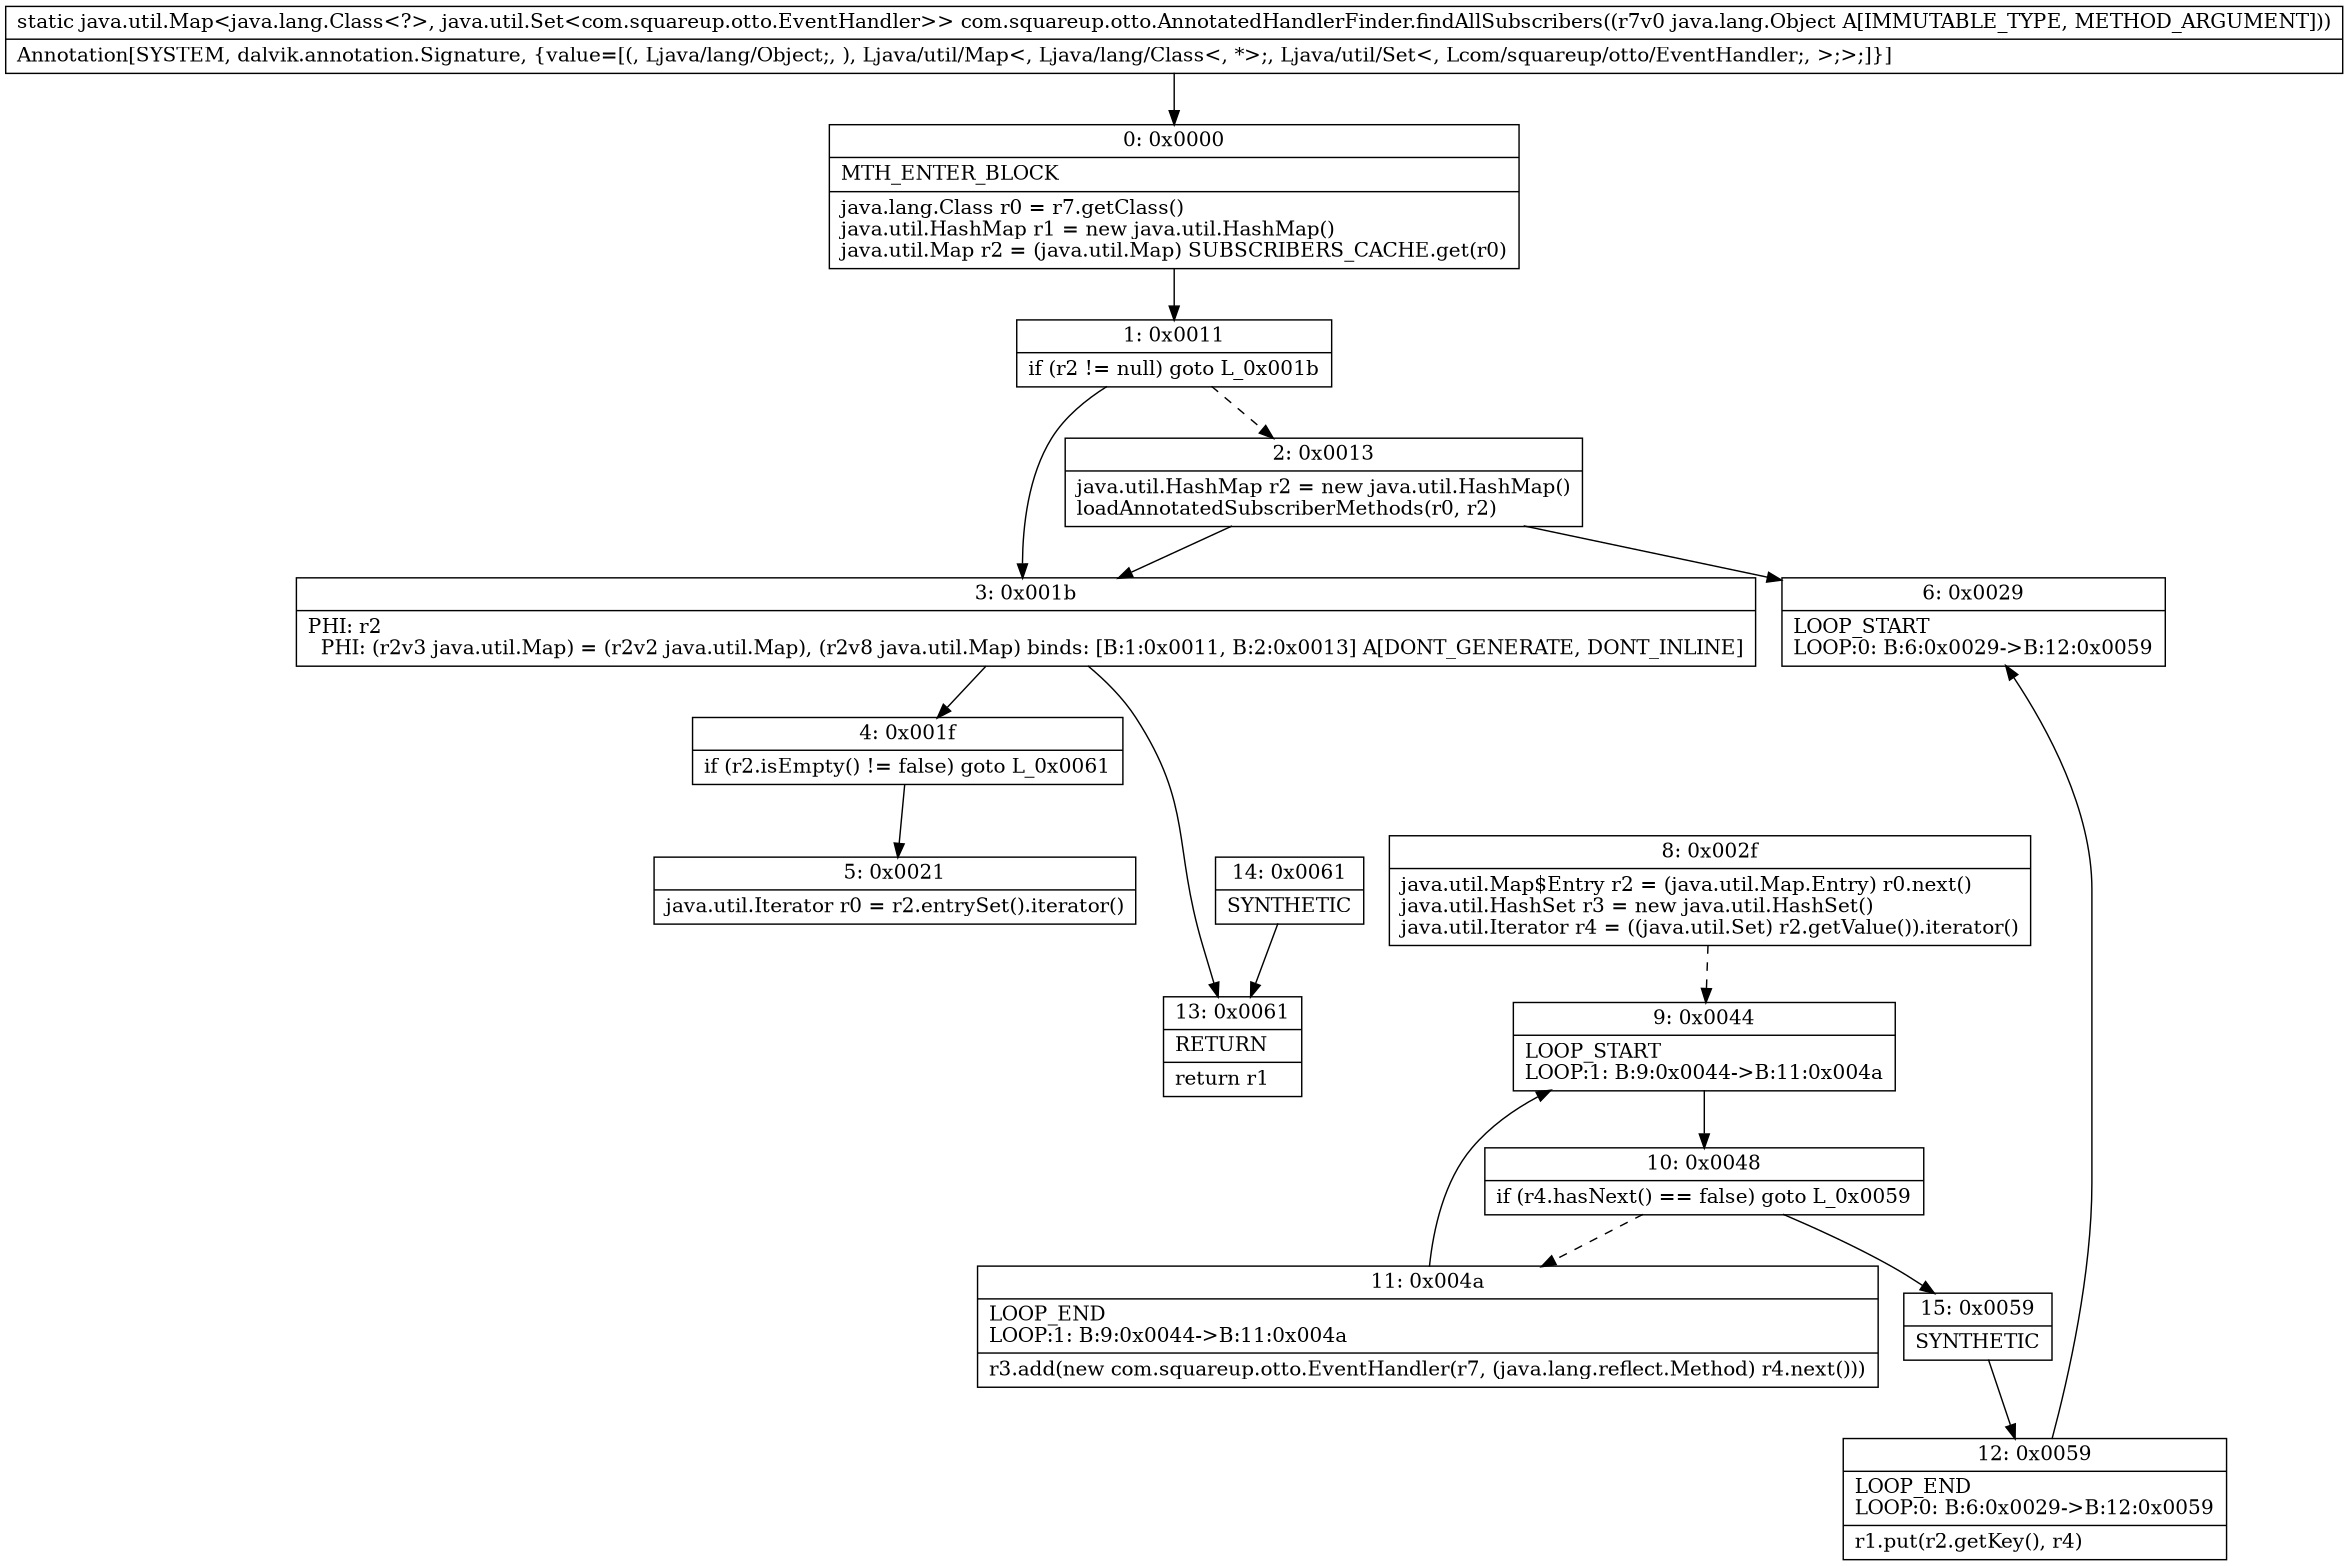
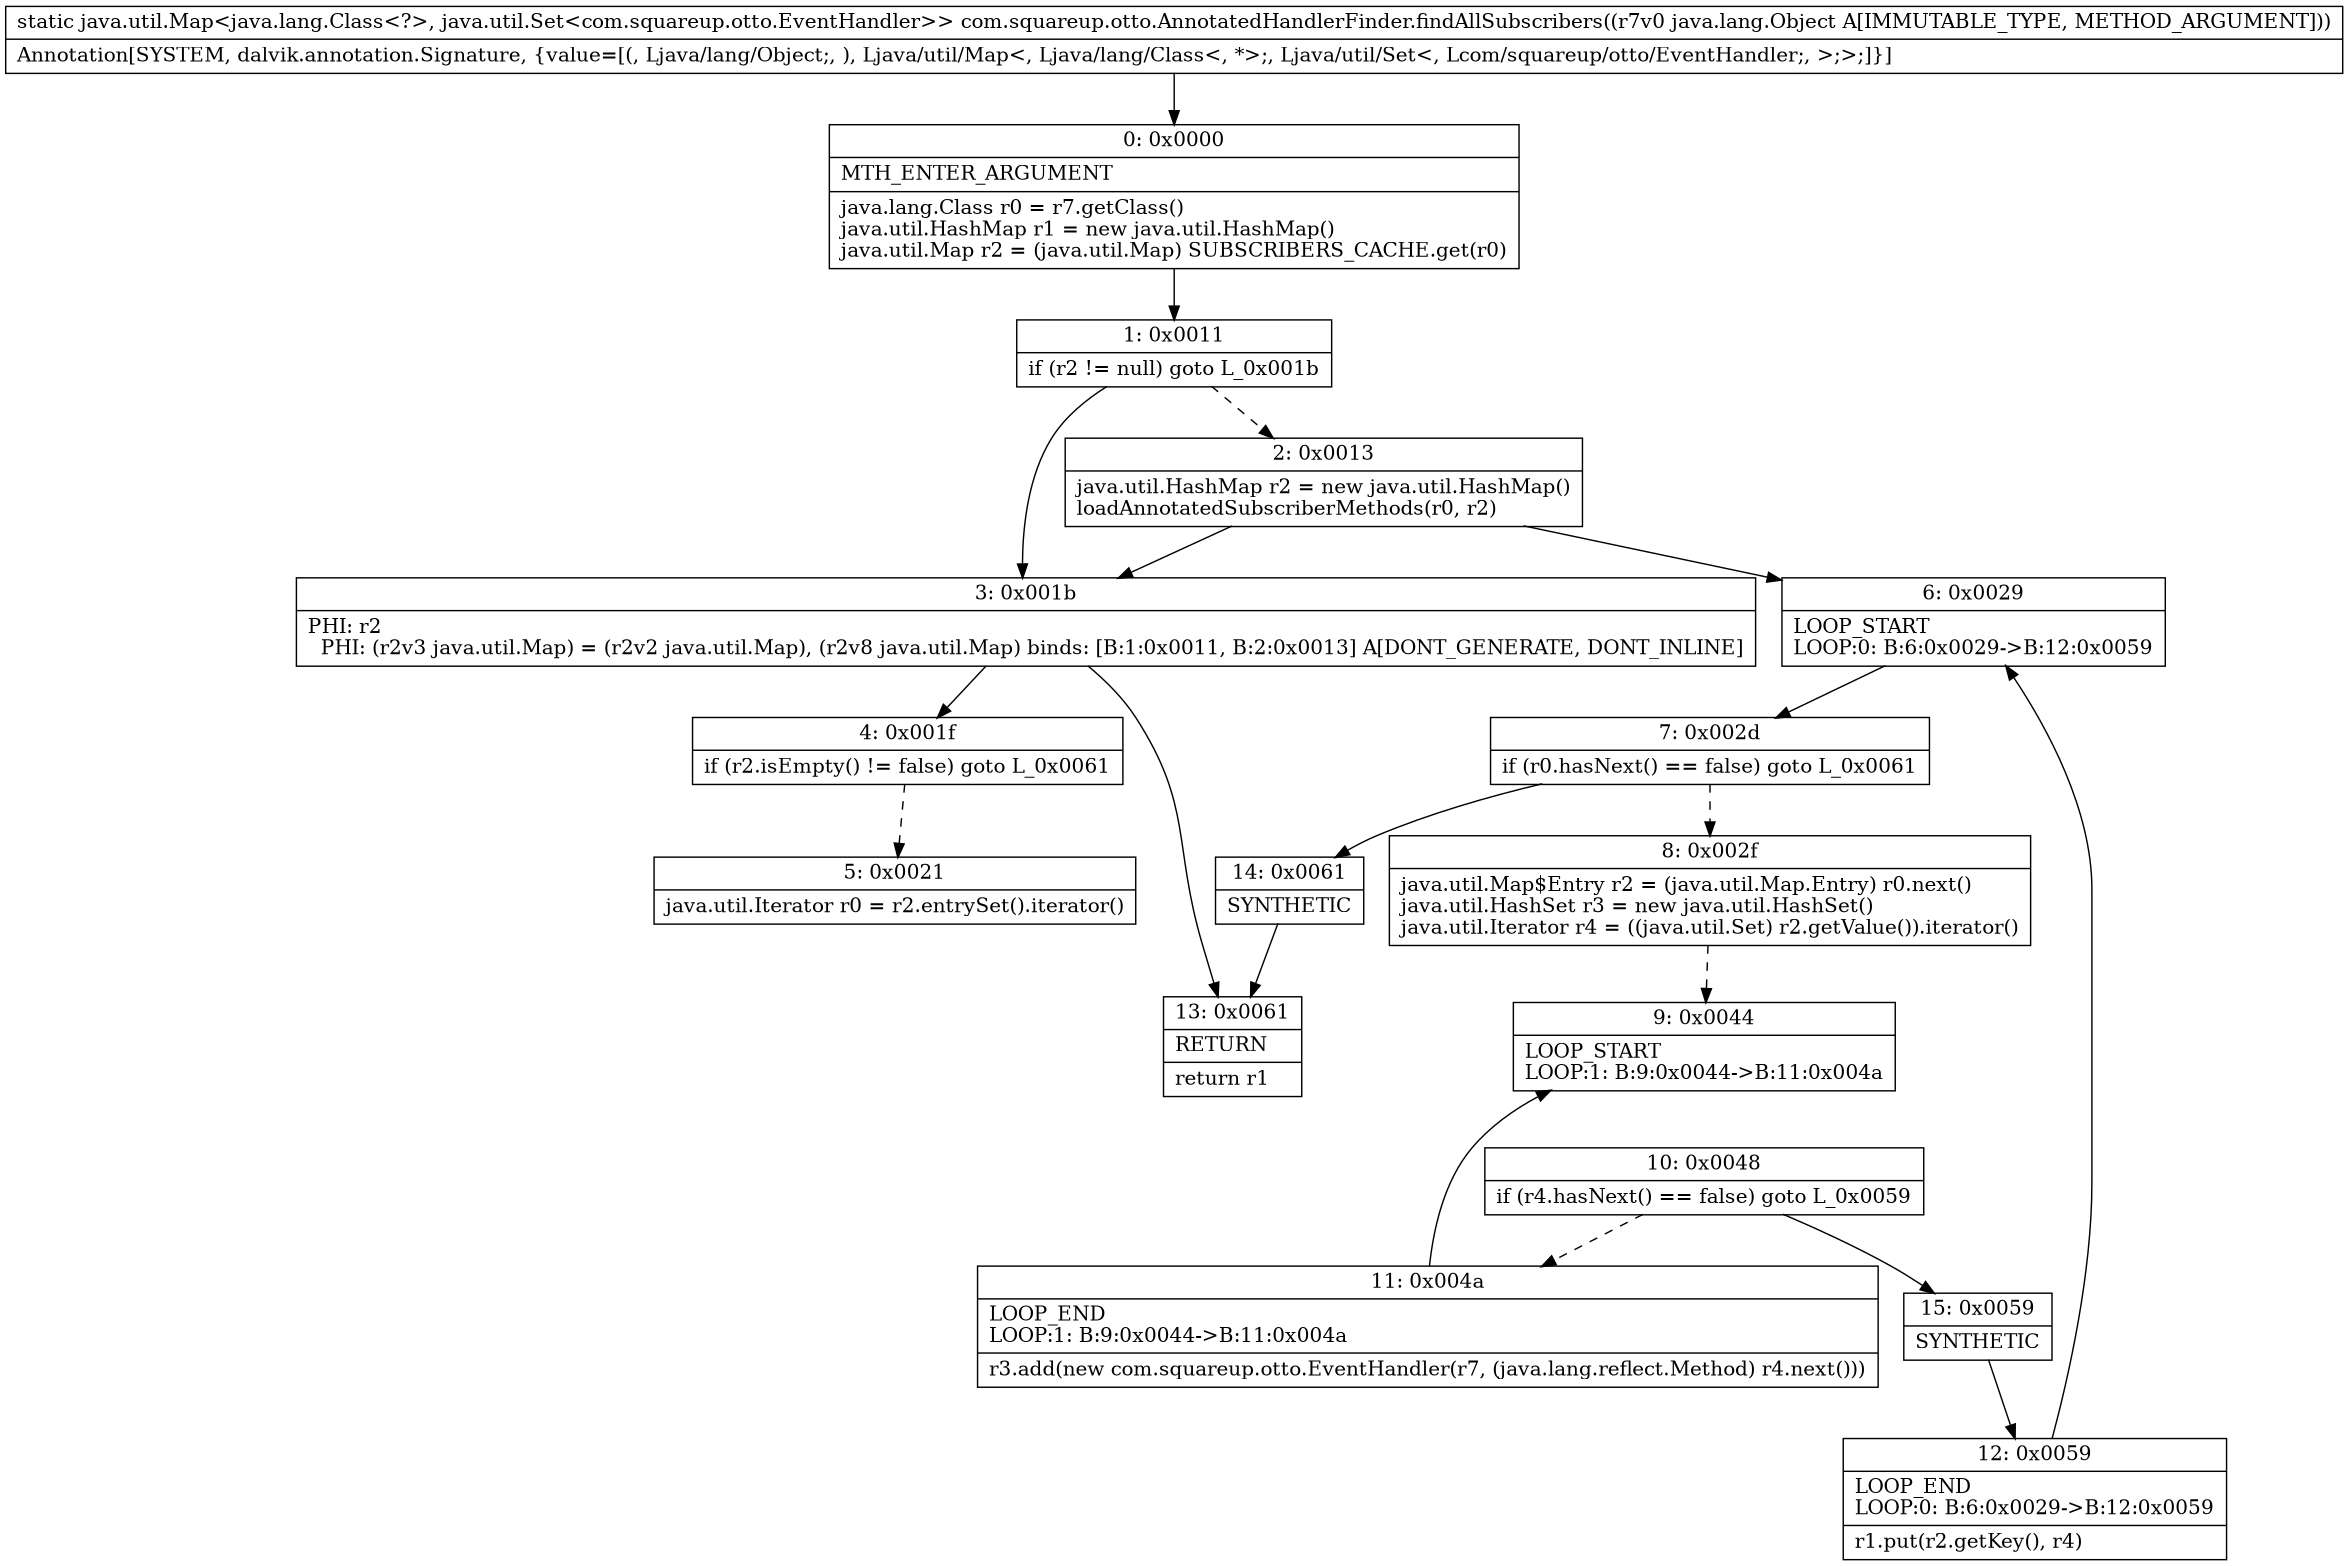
node "0: 0x0000": text "MTH_ENTER_BLOCK" -> "MTH_ENTER_ARGUMENT"
node "7: 0x002d": added
edge "4: 0x001f" -> "5: 0x0021": style solid -> dashed
edge "9: 0x0044" -> "10: 0x0048": removed
